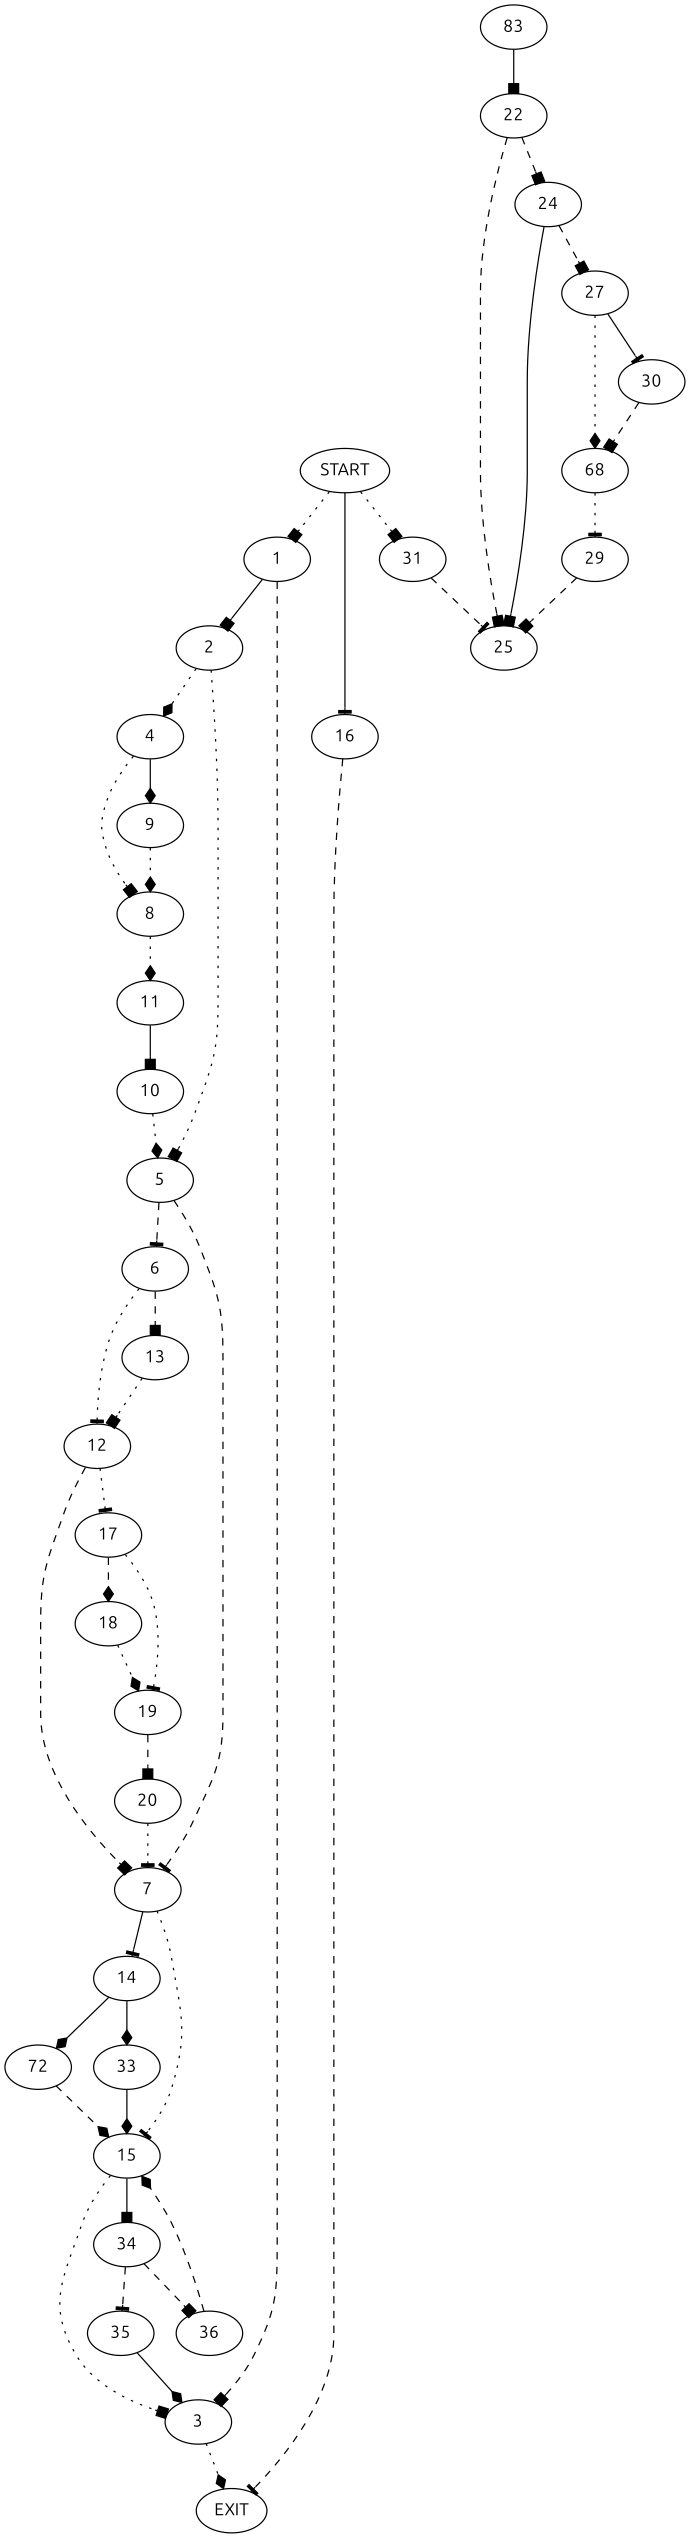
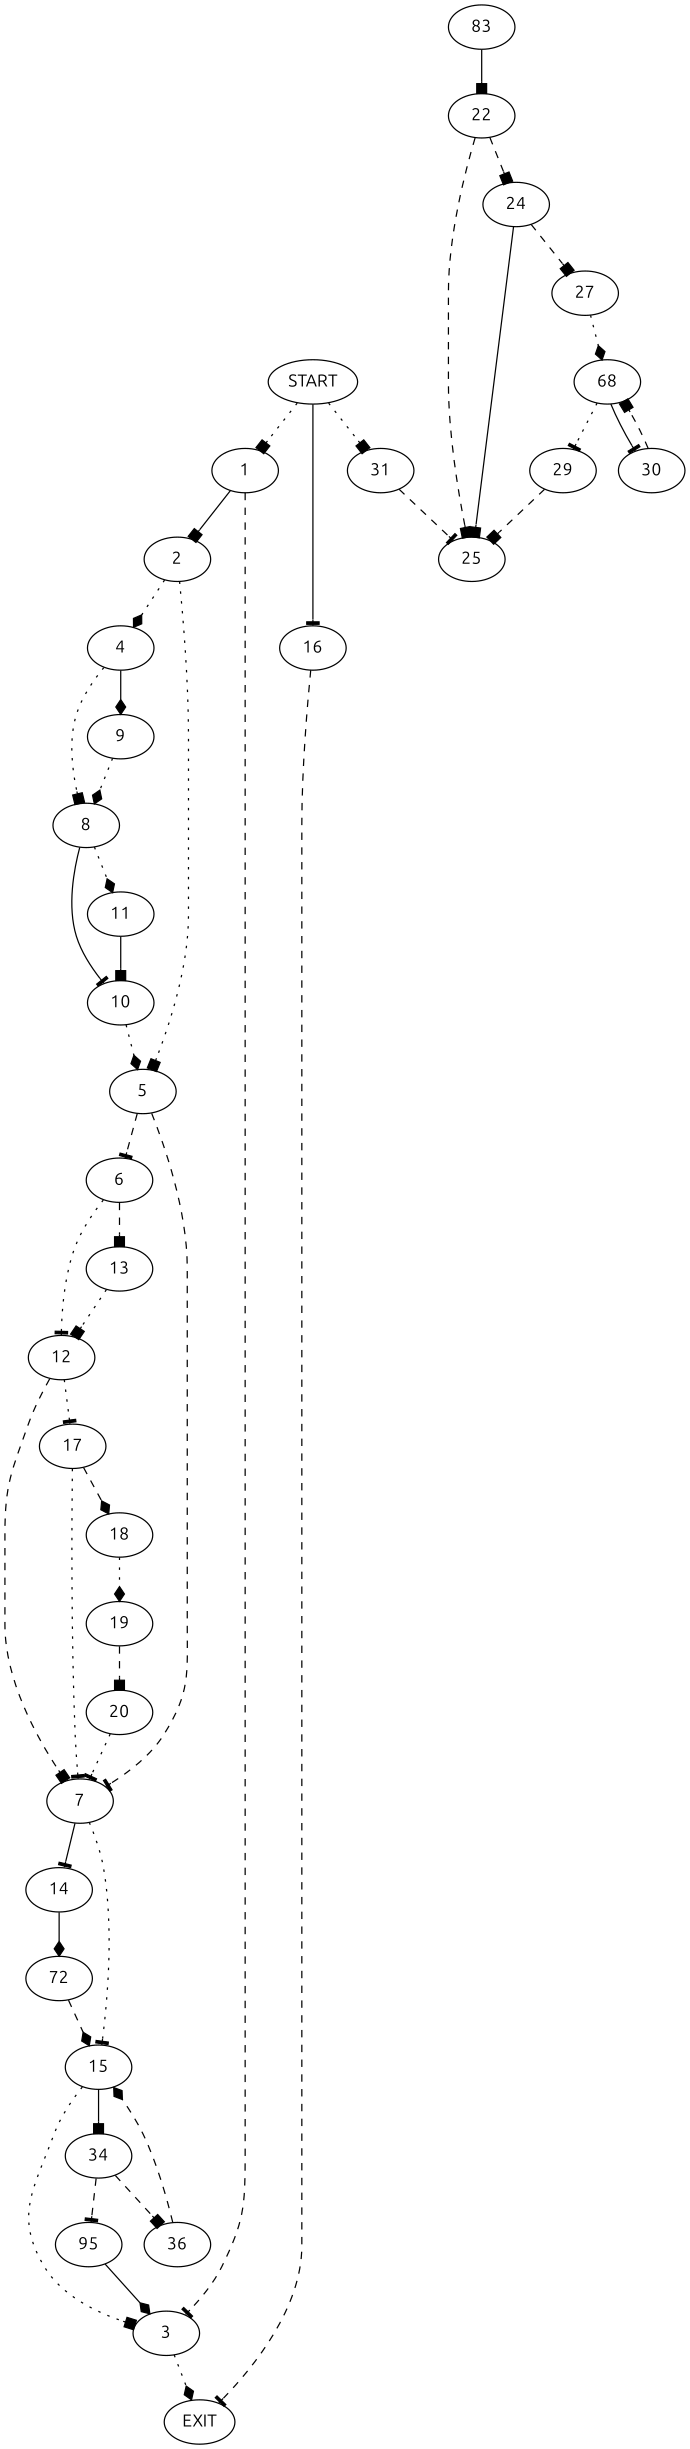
edge "27" -> "30": now "68" -> "30"
edge "8" -> "10": added
edge "1" -> "3": arrowhead box -> tee
edge "17" -> "19": now "17" -> "7"
node "33": removed
node "35": label "35" -> "95"
